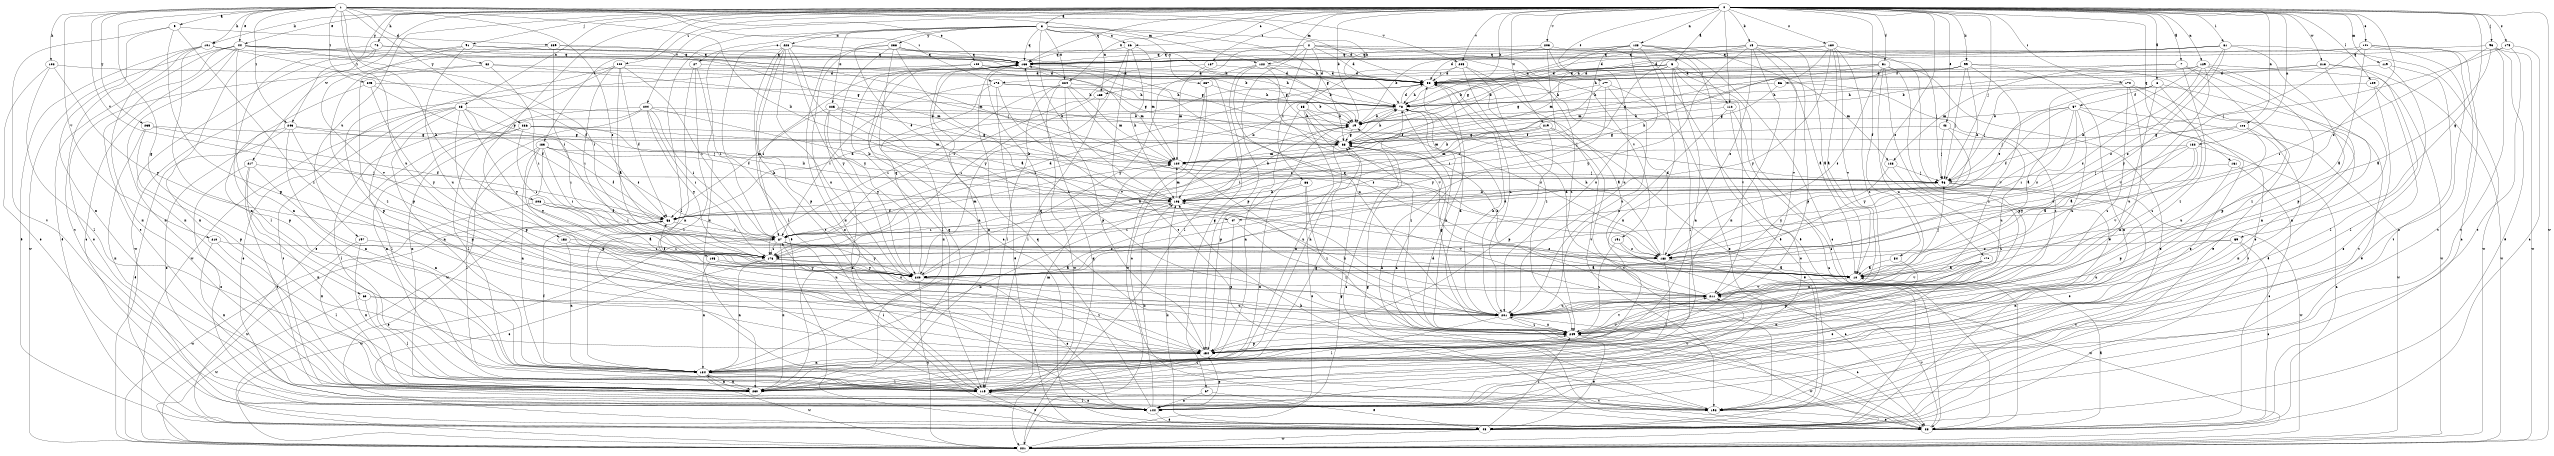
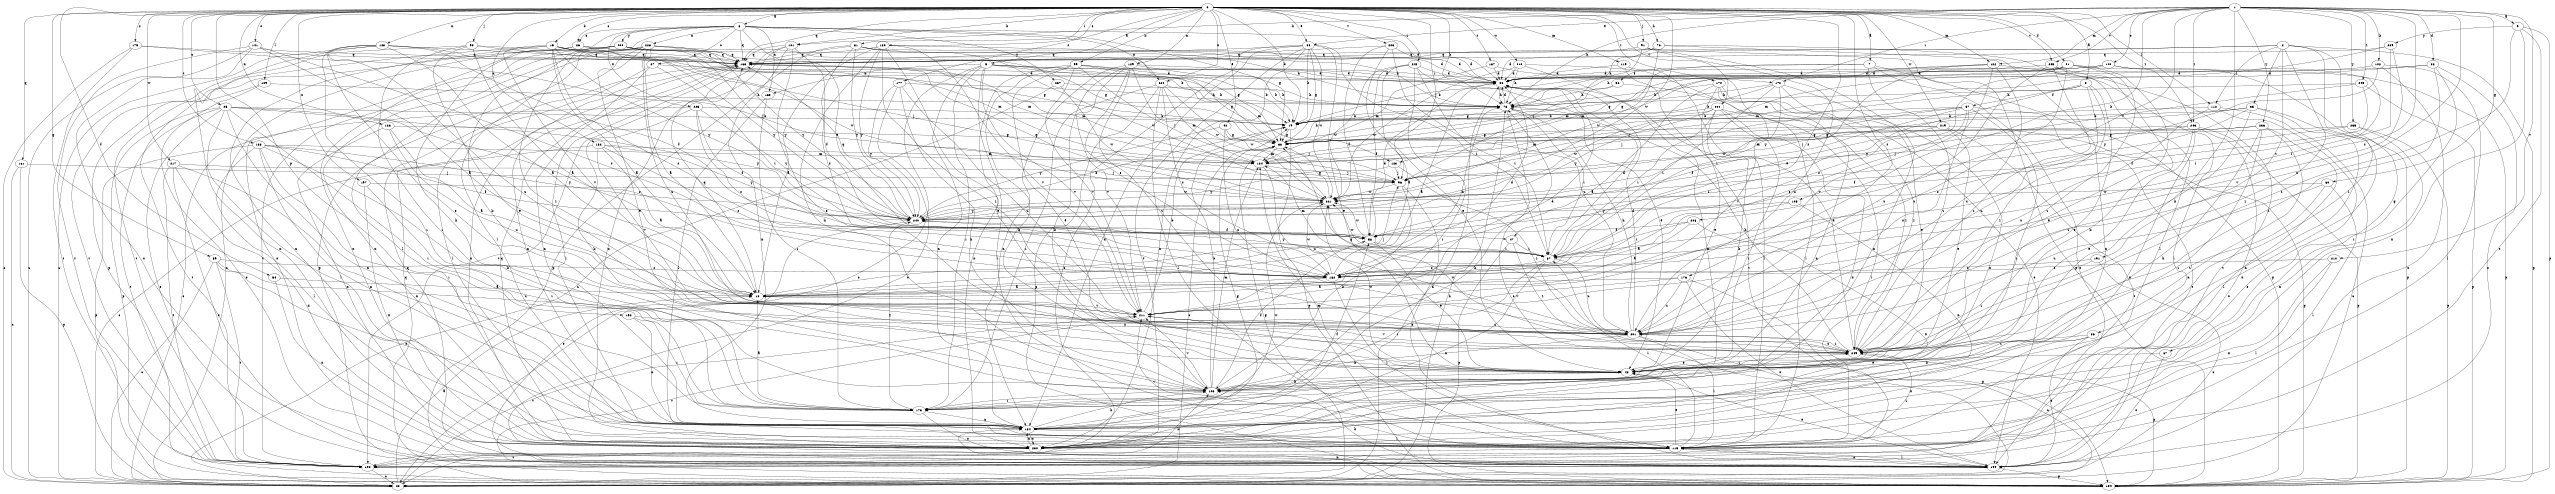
edge "240" -> "221": reversed
